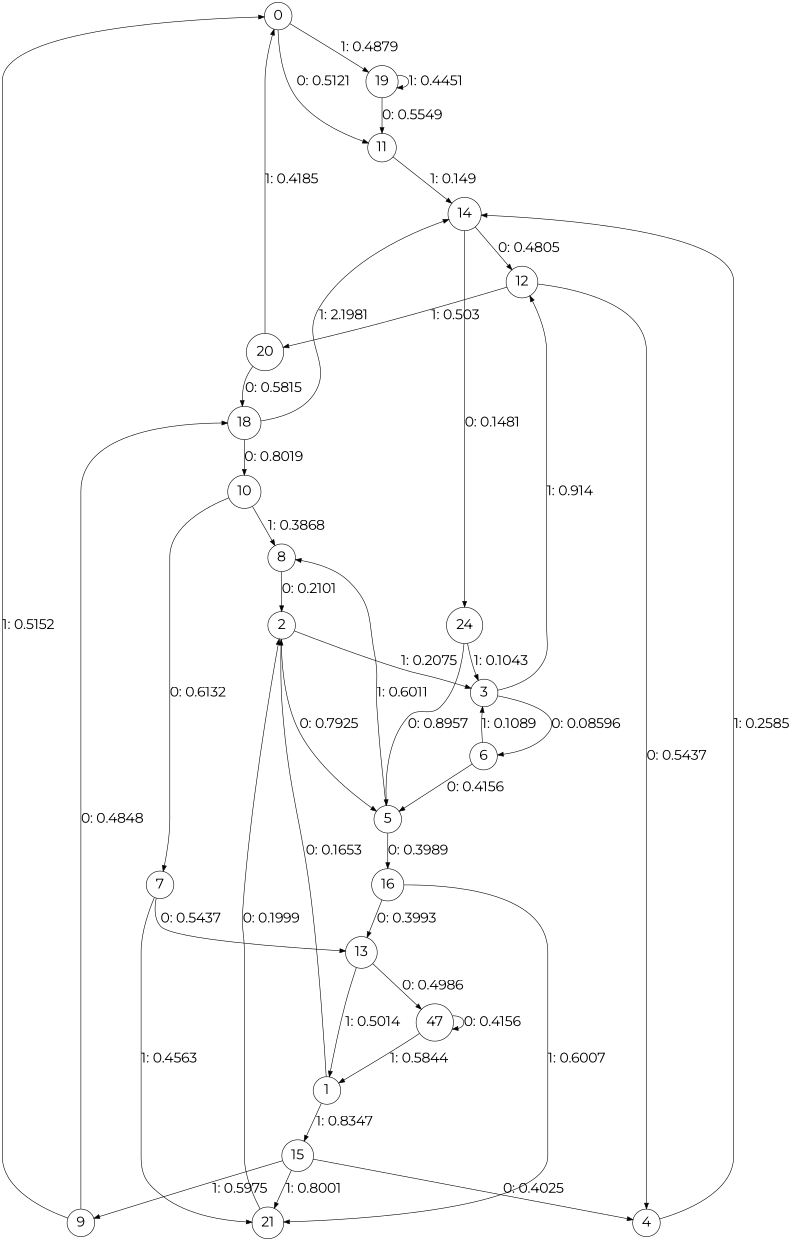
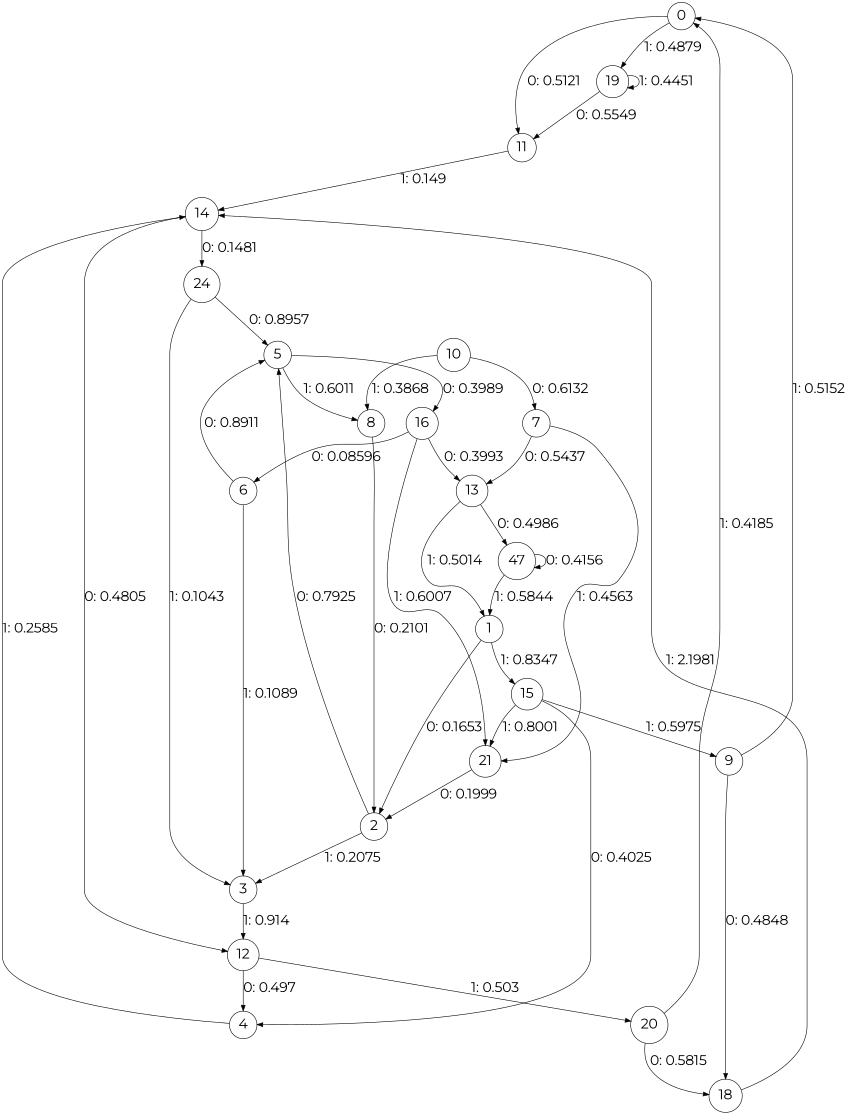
edge "18" -> "10": removed, label "0: 0.8019"
edge "3" -> "6": now "16" -> "6"
edge "12" -> "4": label "0: 0.5437   " -> "0: 0.497    "
edge "6" -> "5": label "0: 0.4156   " -> "0: 0.8911   "
